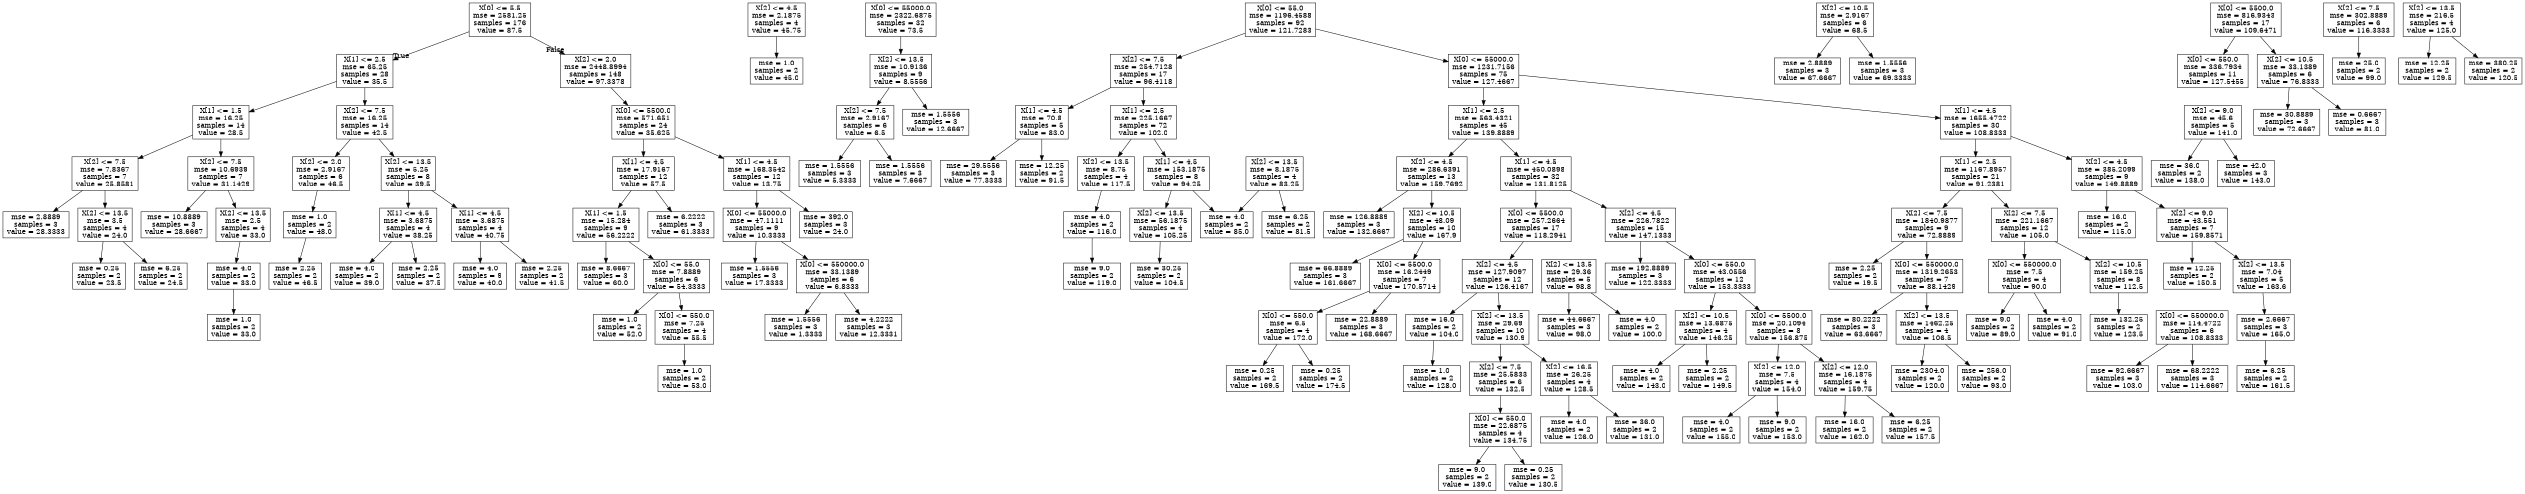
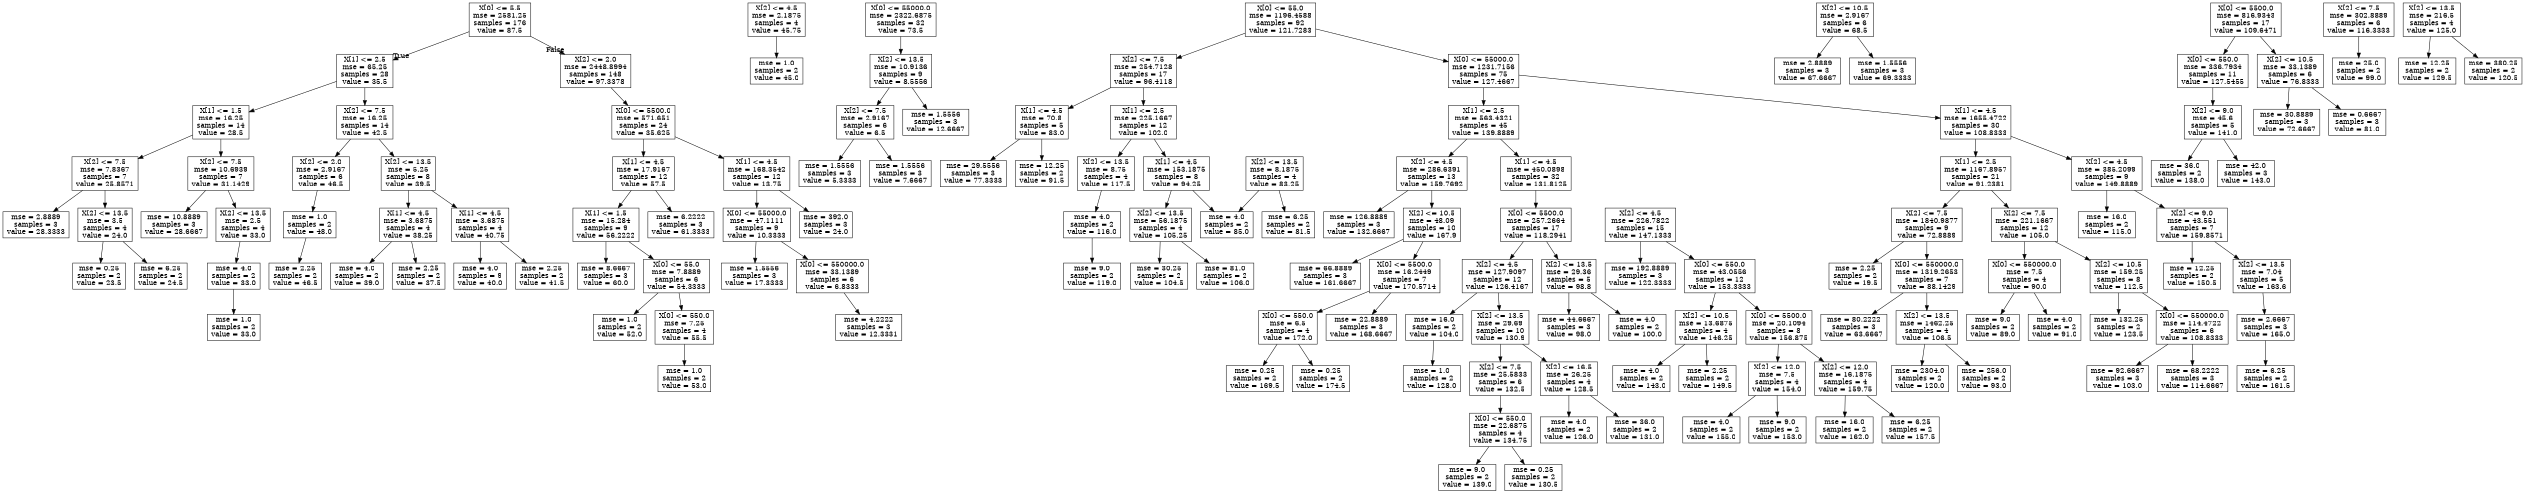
edge "X[0] <= 550.0 mse = 336.7934 samples = 11 value = 127.5455" -> "X[2] <= 9.0 mse = 45.6 samples = 5 value = 141.0": added
node "X[1] <= 2.5 mse = 225.1667 samples = 72 value = 102.0": label "X[1] <= 2.5 mse = 225.1667 samples = 72 value = 102.0" -> "X[1] <= 2.5 mse = 225.1667 samples = 12 value = 102.0"
node "X[2] <= 7.5 mse = 7.8367 samples = 7 value = 25.8581": label "X[2] <= 7.5 mse = 7.8367 samples = 7 value = 25.8581" -> "X[2] <= 7.5 mse = 7.8367 samples = 7 value = 25.8571"
edge "X[1] <= 4.5 mse = 450.0898 samples = 32 value = 131.8125" -> "X[2] <= 4.5 mse = 226.7822 samples = 15 value = 147.1333": removed
edge "X[0] <= 5500.0 mse = 257.2664 samples = 17 value = 118.2941" -> "X[2] <= 13.5 mse = 29.36 samples = 5 value = 98.8": added
node "mse = 81.0 samples = 2 value = 106.0": added
edge "X[2] <= 10.5 mse = 159.25 samples = 8 value = 112.5" -> "X[0] <= 550000.0 mse = 114.4722 samples = 6 value = 108.8333": added
node "mse = 1.5556 samples = 3 value = 1.3333": removed
